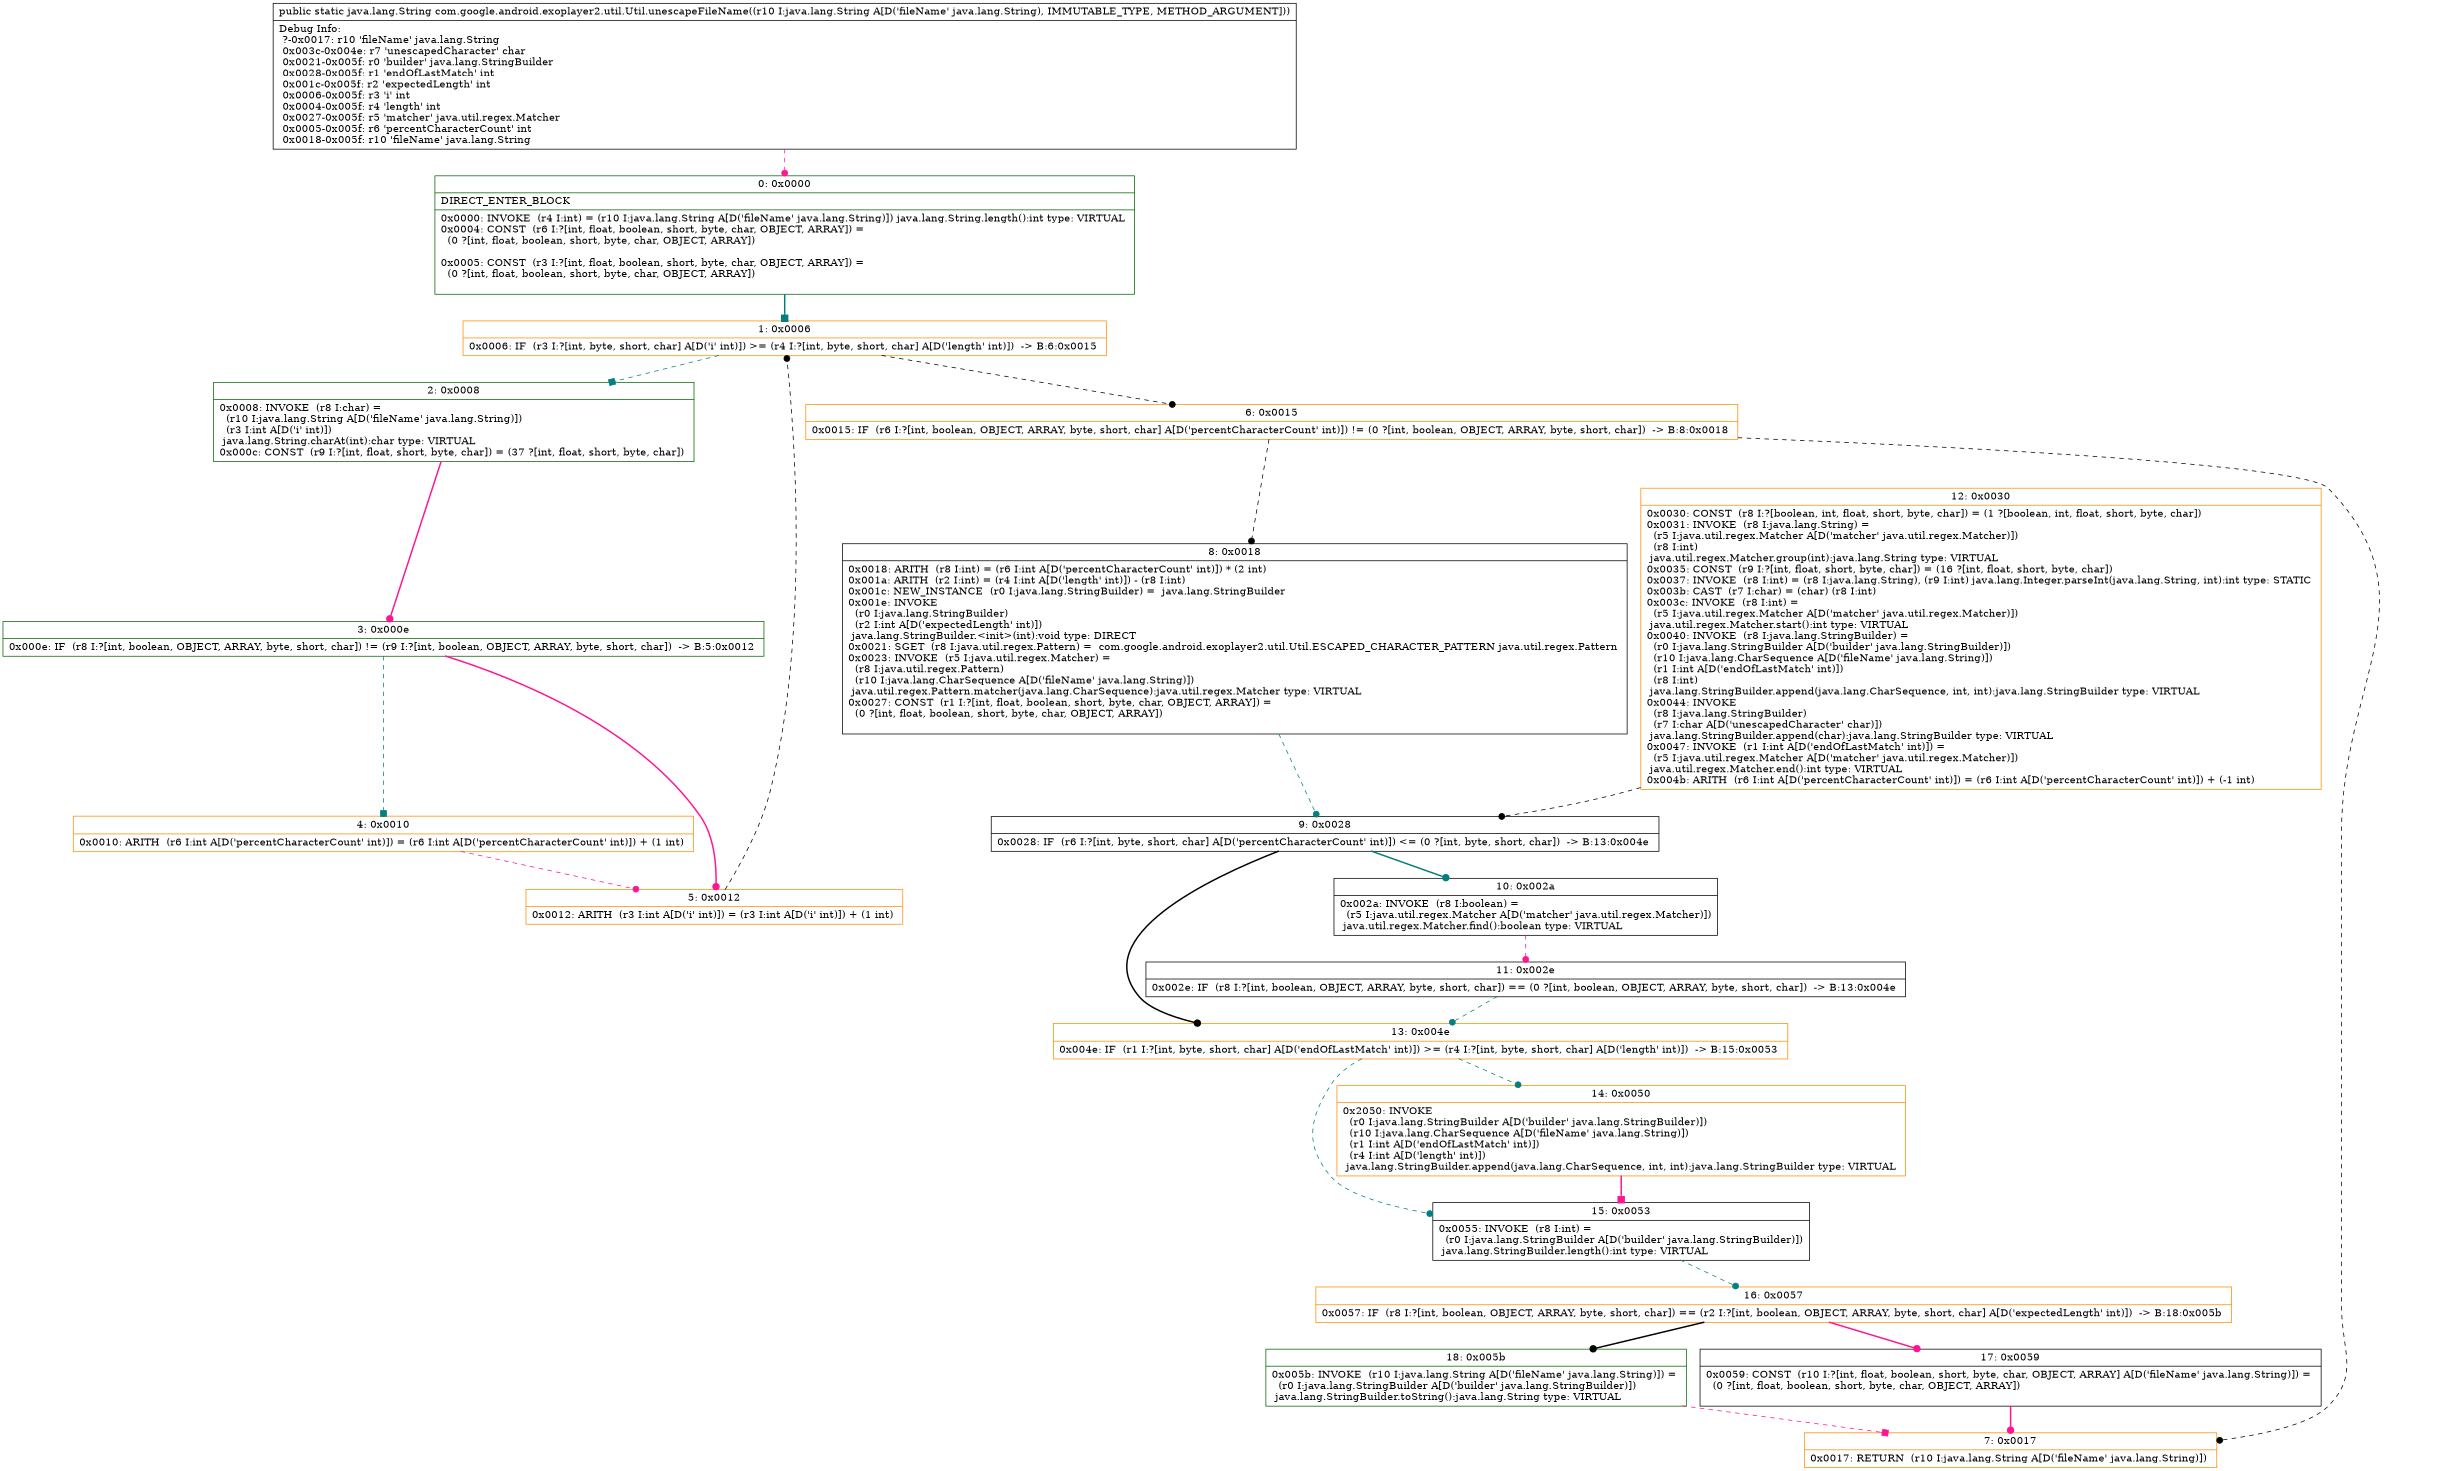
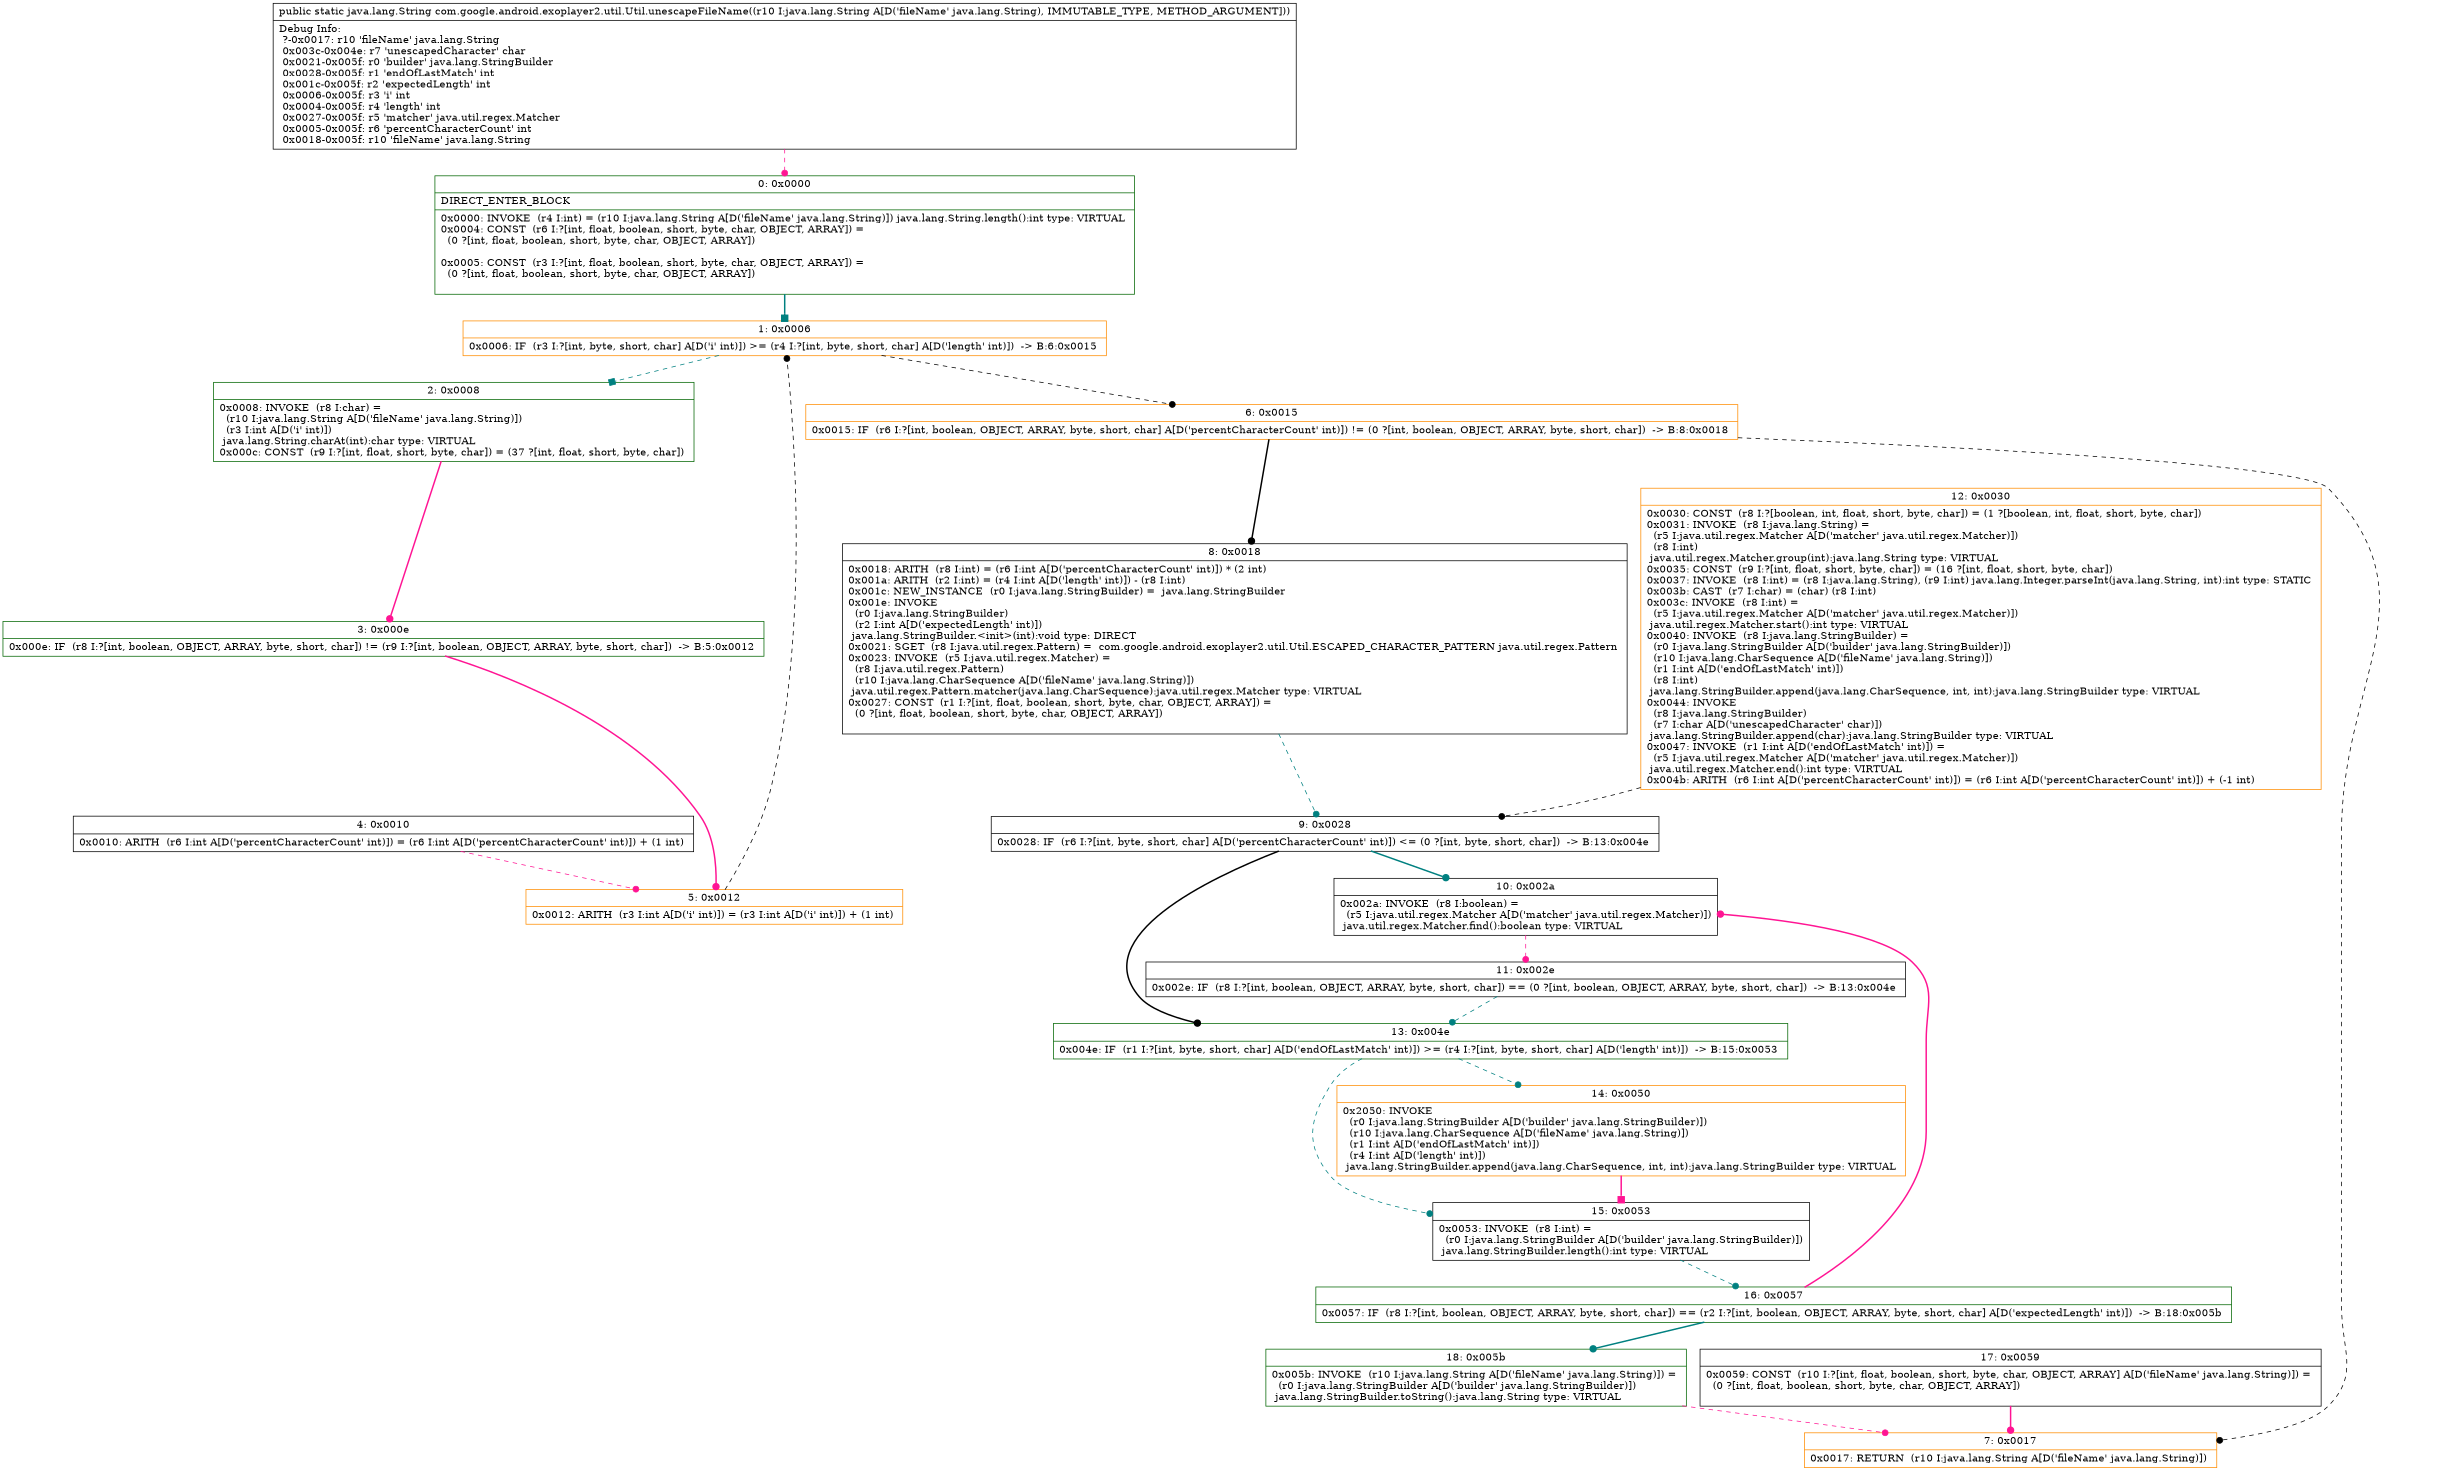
edge "6: 0x0015" -> "8: 0x0018": style dashed -> bold
edge "3: 0x000e" -> "4: 0x0010": removed
node "4: 0x0010": color darkorange -> black
node "13: 0x004e": color darkorange -> darkgreen
node "15: 0x0053": text "0x0055: INVOKE  (r8 I:int) =" -> "0x0053: INVOKE  (r8 I:int) ="
node "16: 0x0057": color darkorange -> darkgreen
edge "16: 0x0057" -> "18: 0x005b": color black -> teal
edge "16: 0x0057" -> "17: 0x0059": now "16: 0x0057" -> "10: 0x002a"
edge "18: 0x005b" -> "7: 0x0017": arrowhead box -> dot
